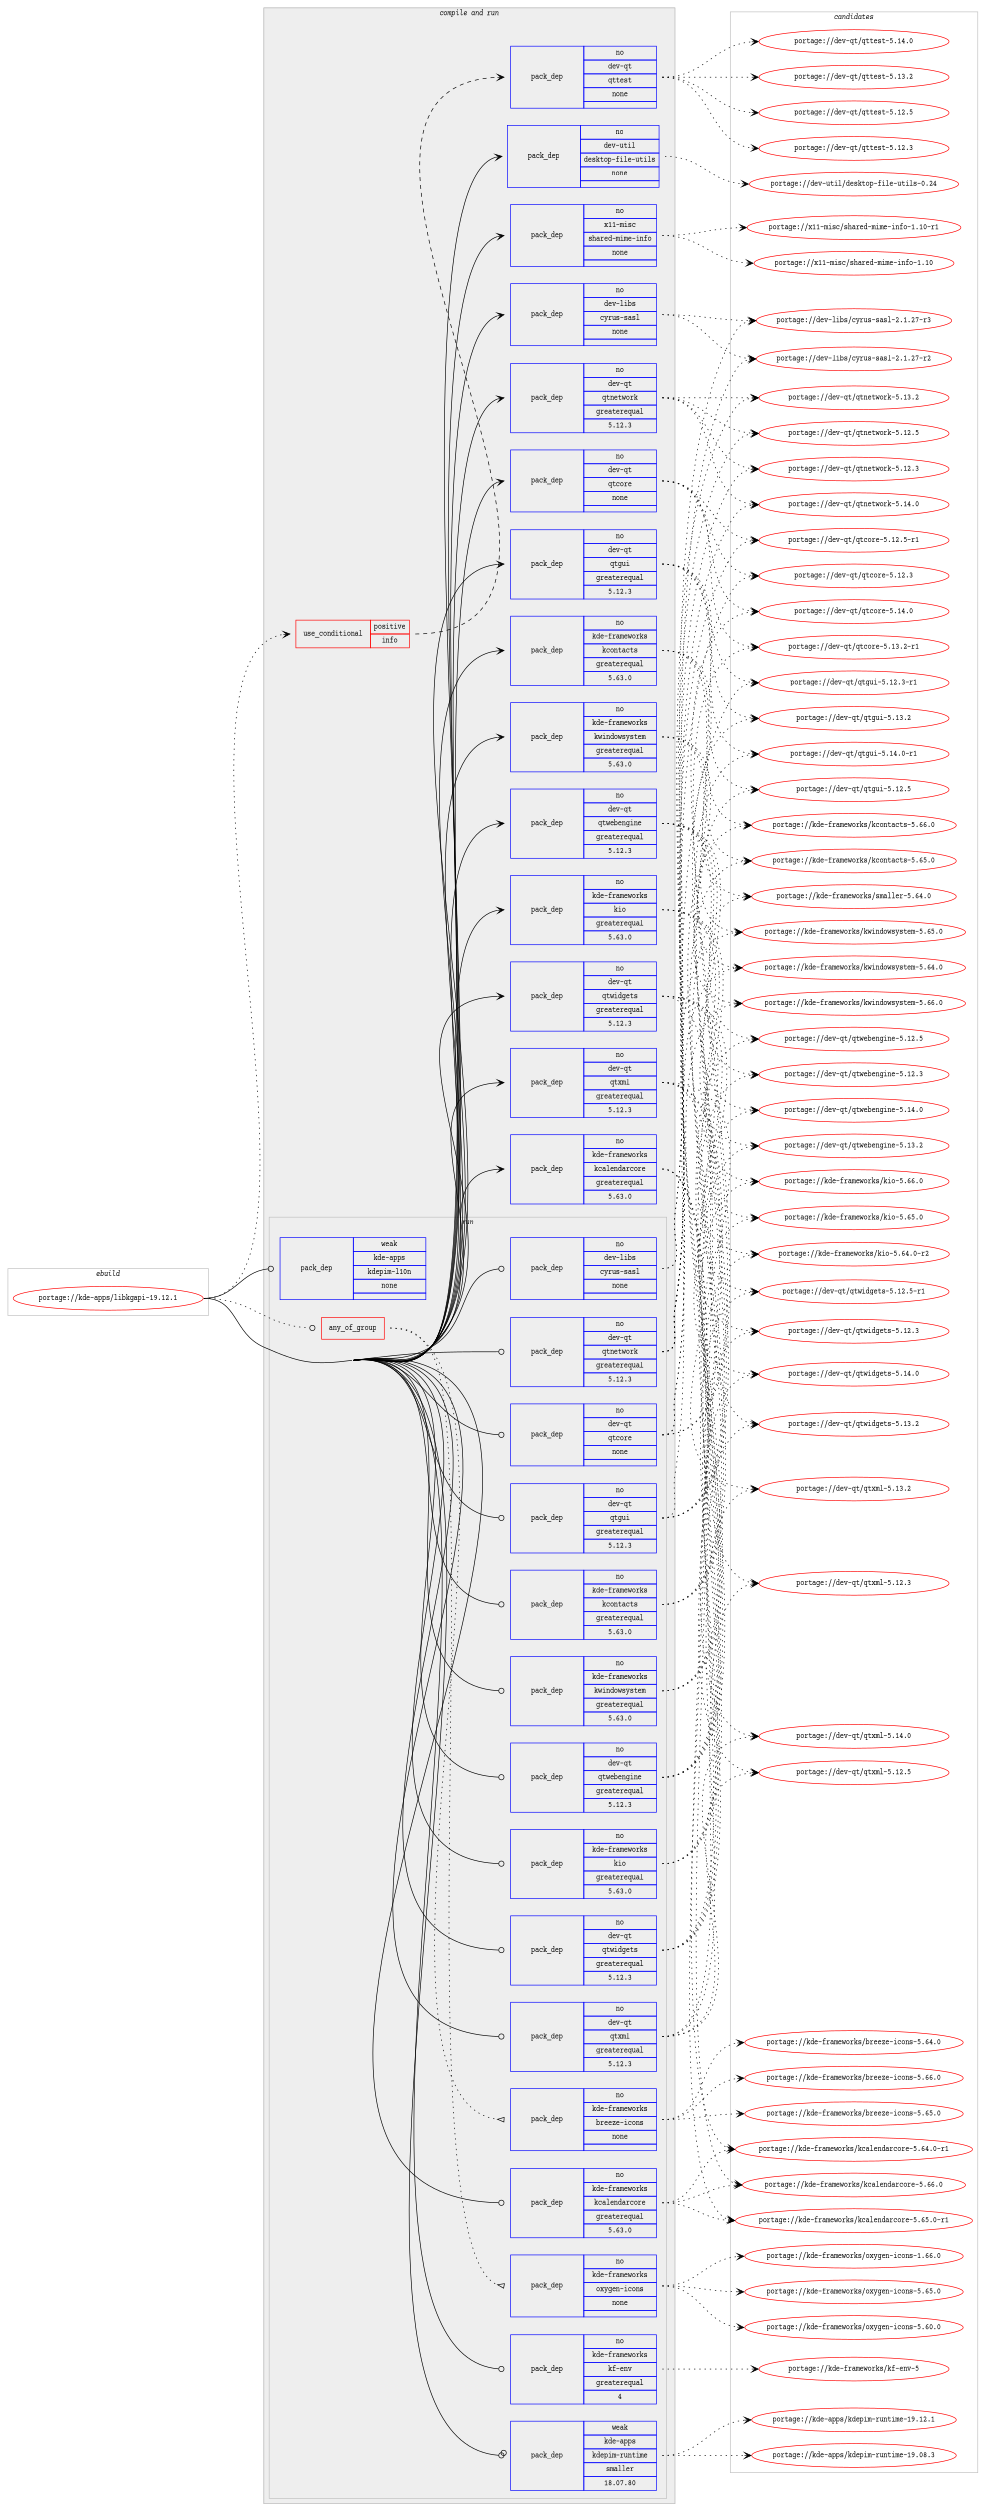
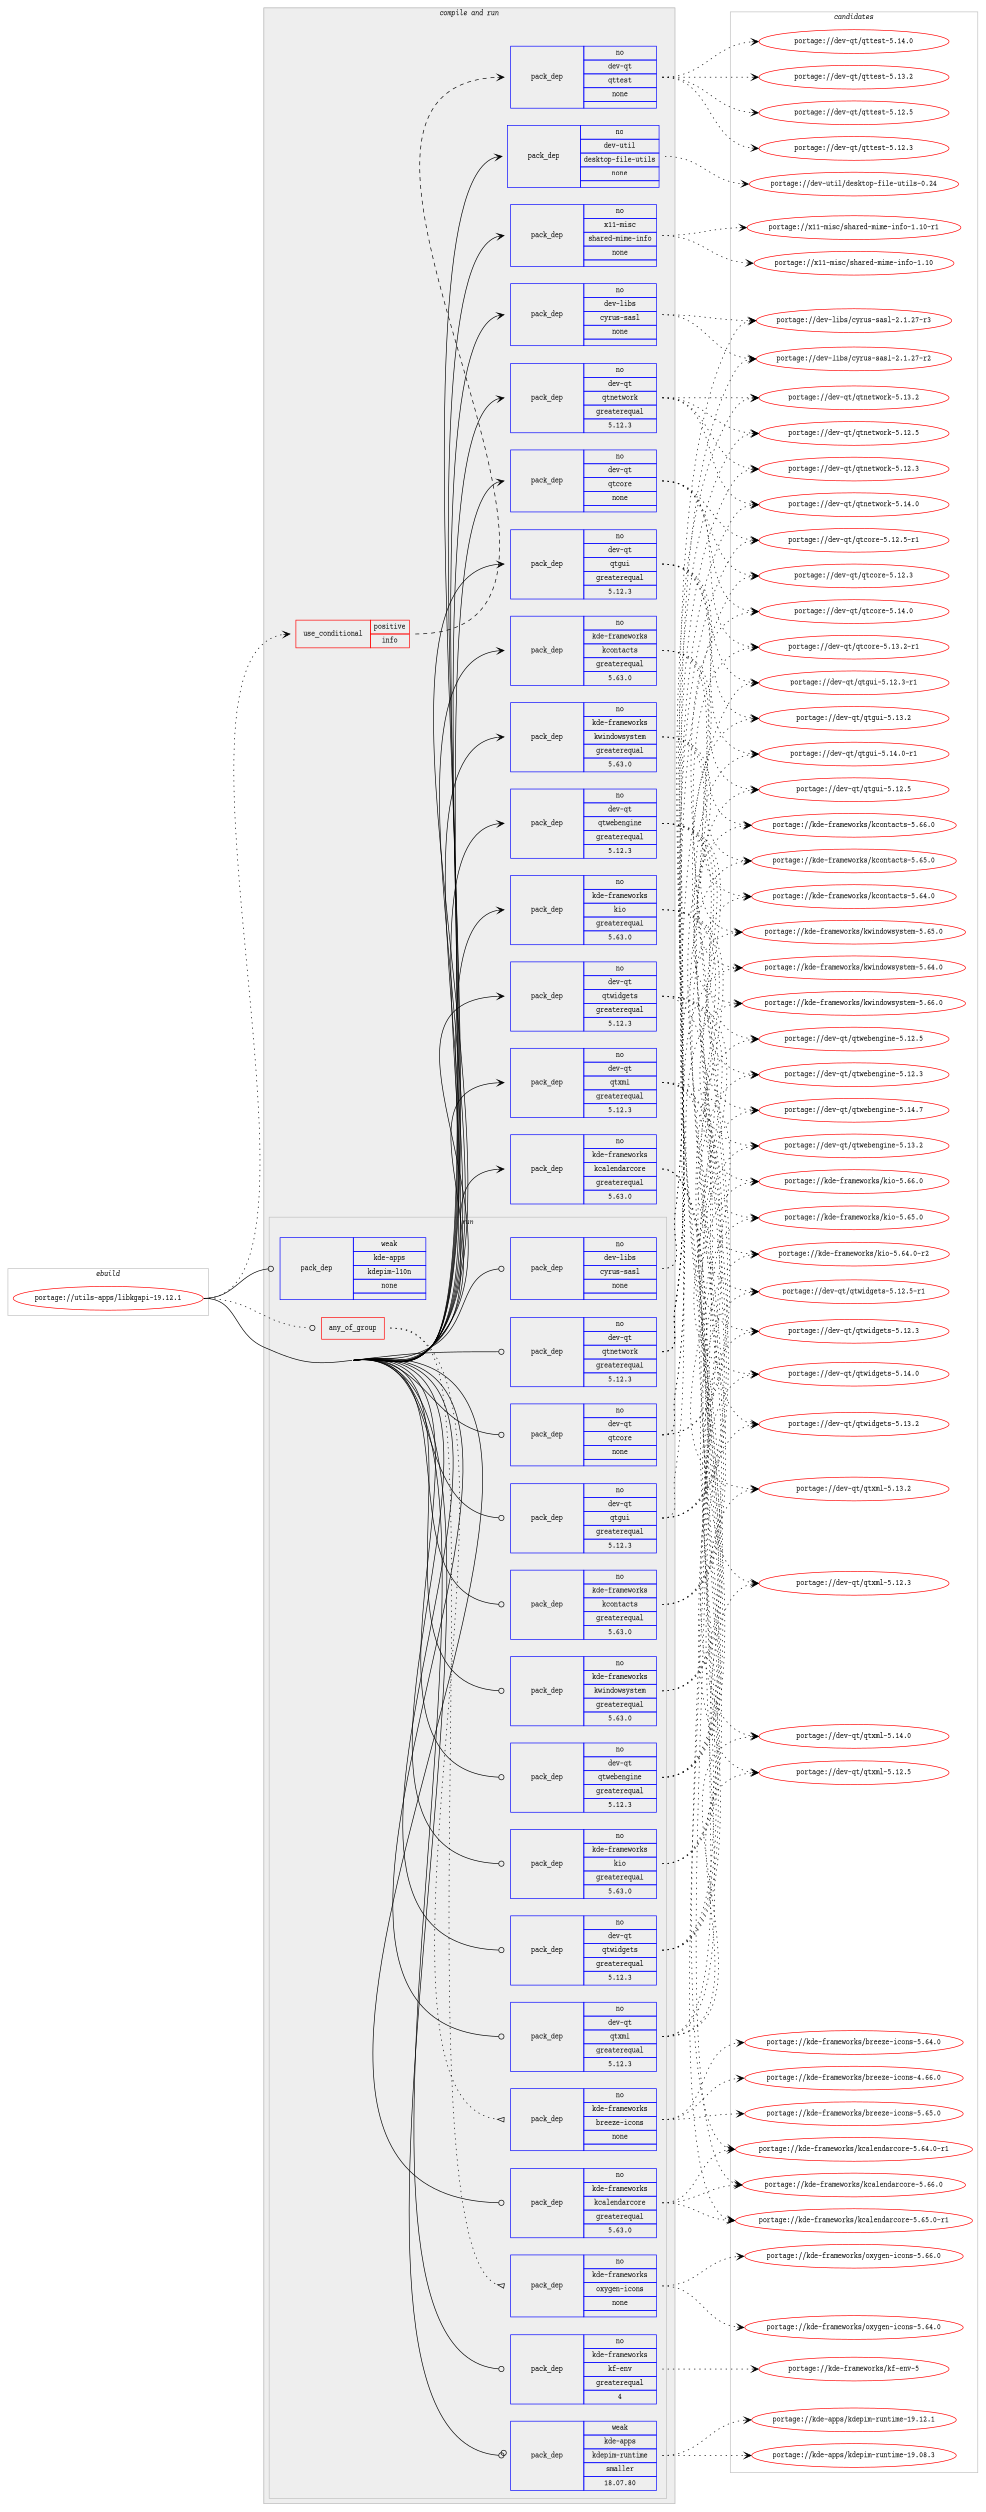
node "portage://kde-frameworks/smaller-5.64.0": label "portage://kde-frameworks/smaller-5.64.0" -> "portage://kde-frameworks/kcontacts-5.64.0"
node "portage://dev-qt/qtwebengine-5.14.0": label "portage://dev-qt/qtwebengine-5.14.0" -> "portage://dev-qt/qtwebengine-5.14.7"
node "portage://kde-apps/libkgapi-19.12.1": label "portage://kde-apps/libkgapi-19.12.1" -> "portage://utils-apps/libkgapi-19.12.1"
node "portage://kde-frameworks/breeze-icons-5.66.0": label "portage://kde-frameworks/breeze-icons-5.66.0" -> "portage://kde-frameworks/breeze-icons-4.66.0"
node "portage://kde-frameworks/oxygen-icons-1.66.0": label "portage://kde-frameworks/oxygen-icons-1.66.0" -> "portage://kde-frameworks/oxygen-icons-5.66.0"
node "portage://kde-frameworks/oxygen-icons-5.65.0": removed
node "portage://kde-frameworks/oxygen-icons-5.60.0": label "portage://kde-frameworks/oxygen-icons-5.60.0" -> "portage://kde-frameworks/oxygen-icons-5.64.0"
